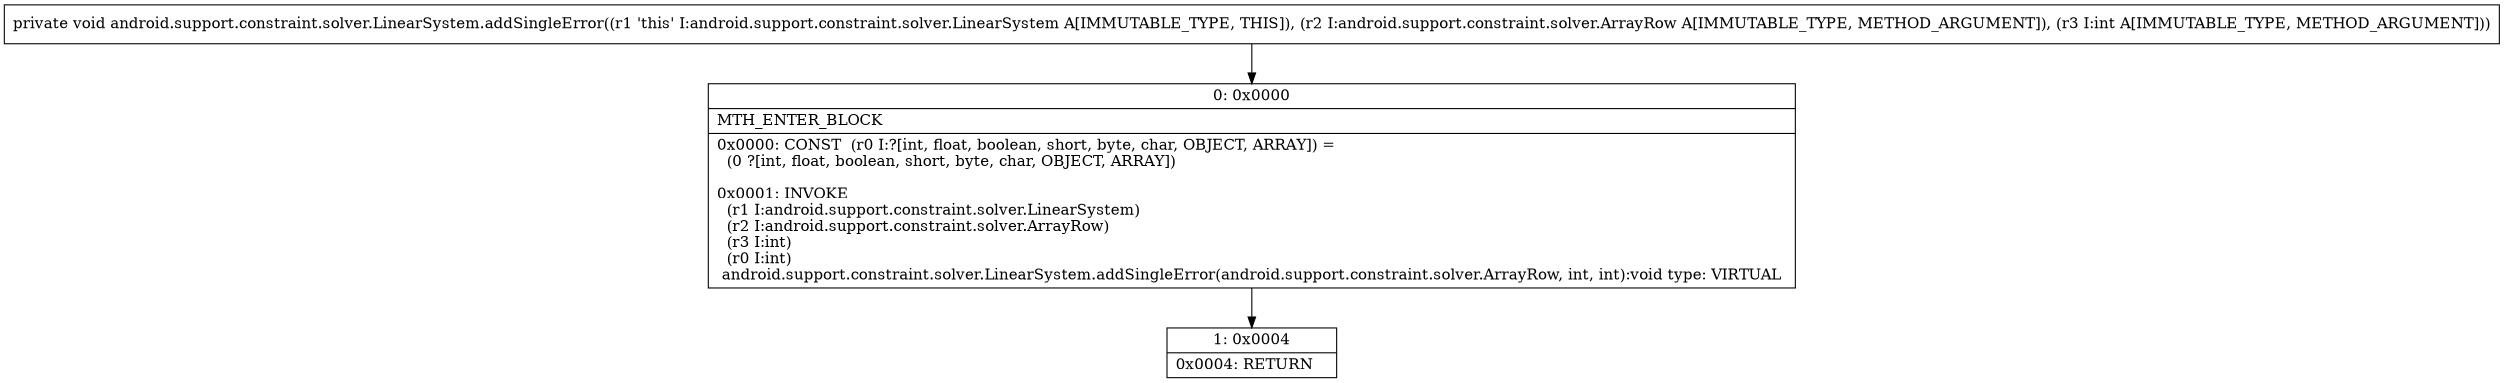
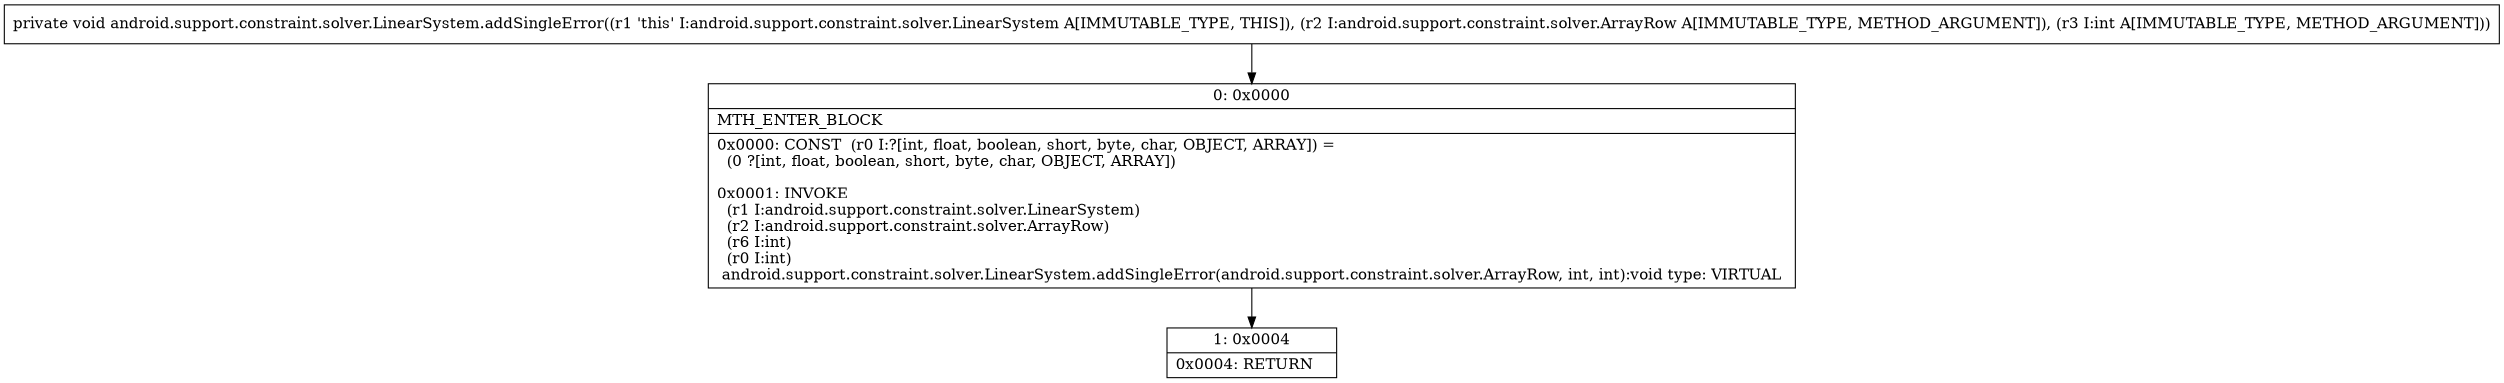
node "0: 0x0000": text "(r3 I:int)" -> "(r6 I:int)"
